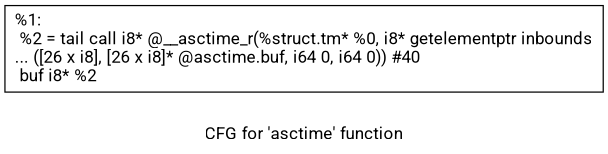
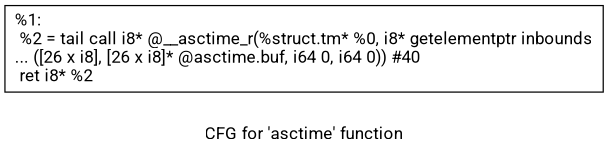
node "%1:": text "buf i8* %2" -> "ret i8* %2"
